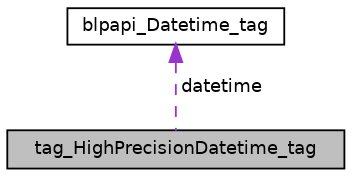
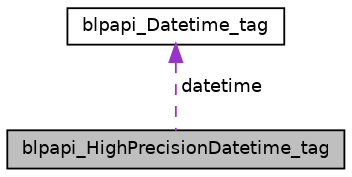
node "tag_HighPrecisionDatetime_tag": label "tag_HighPrecisionDatetime_tag" -> "blpapi_HighPrecisionDatetime_tag"
